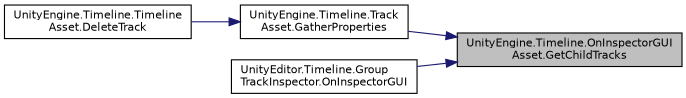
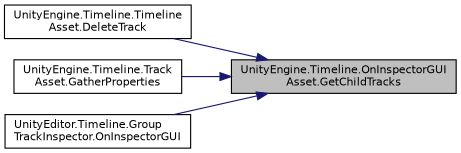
edge "UnityEngine.Timeline.Timeline Asset.DeleteTrack" -> "UnityEngine.Timeline.Track Asset.GatherProperties": now "UnityEngine.Timeline.Timeline Asset.DeleteTrack" -> "UnityEngine.Timeline.OnInspectorGUI Asset.GetChildTracks"
